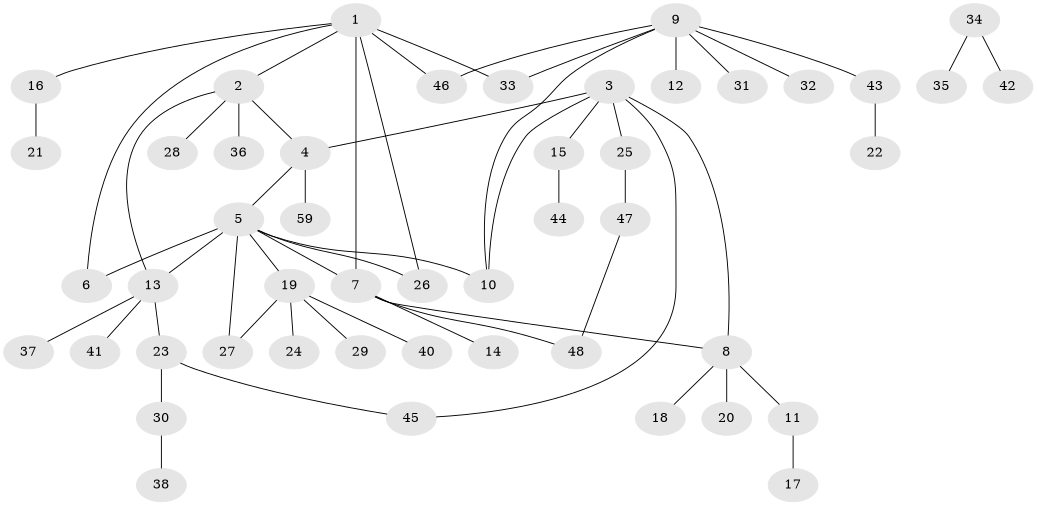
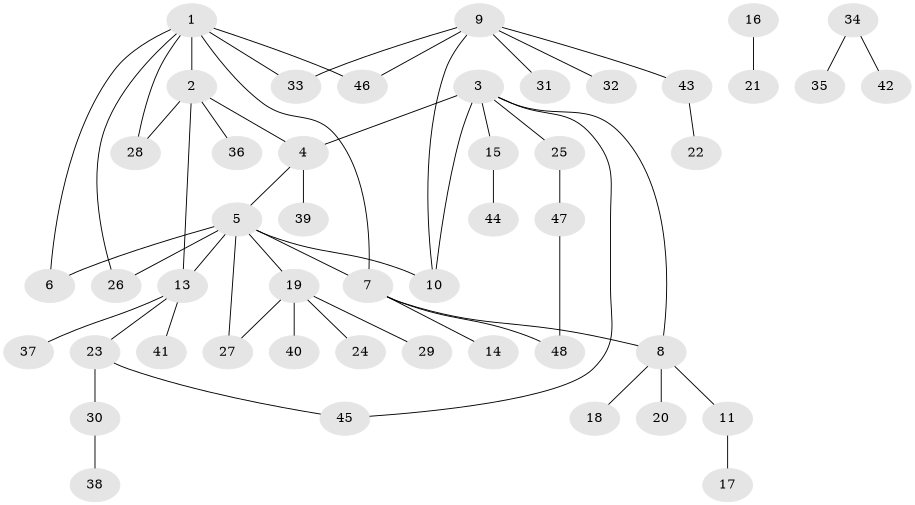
edge "1" -- "16": now "1" -- "28"
node "12": removed
node "59": label "59" -> "39"
